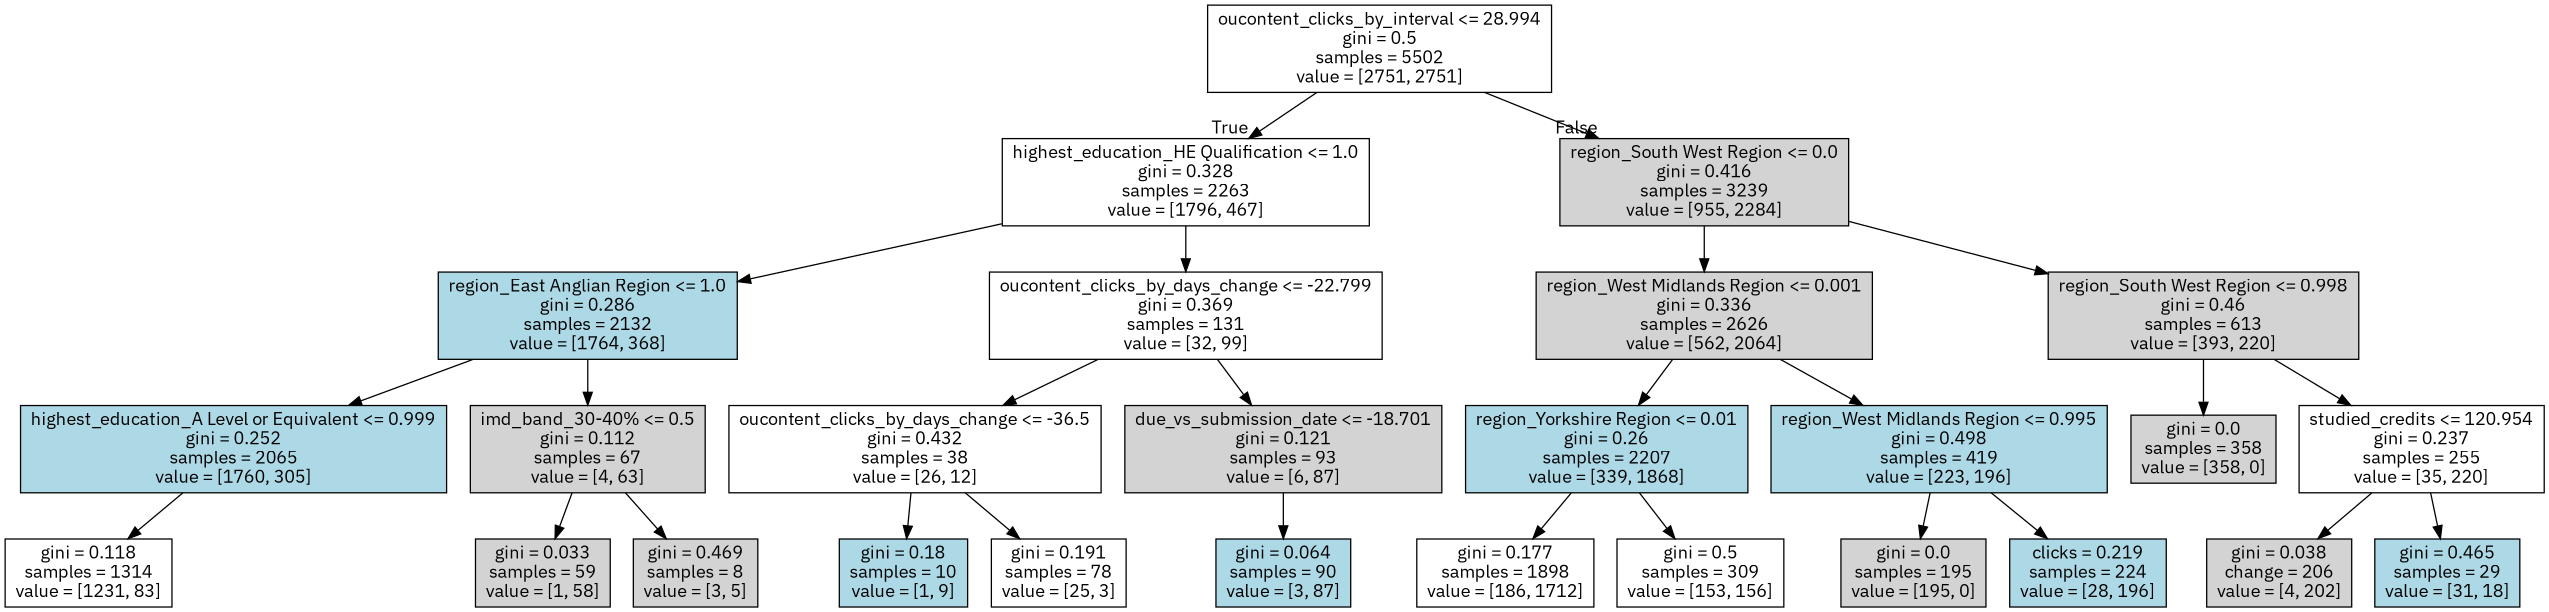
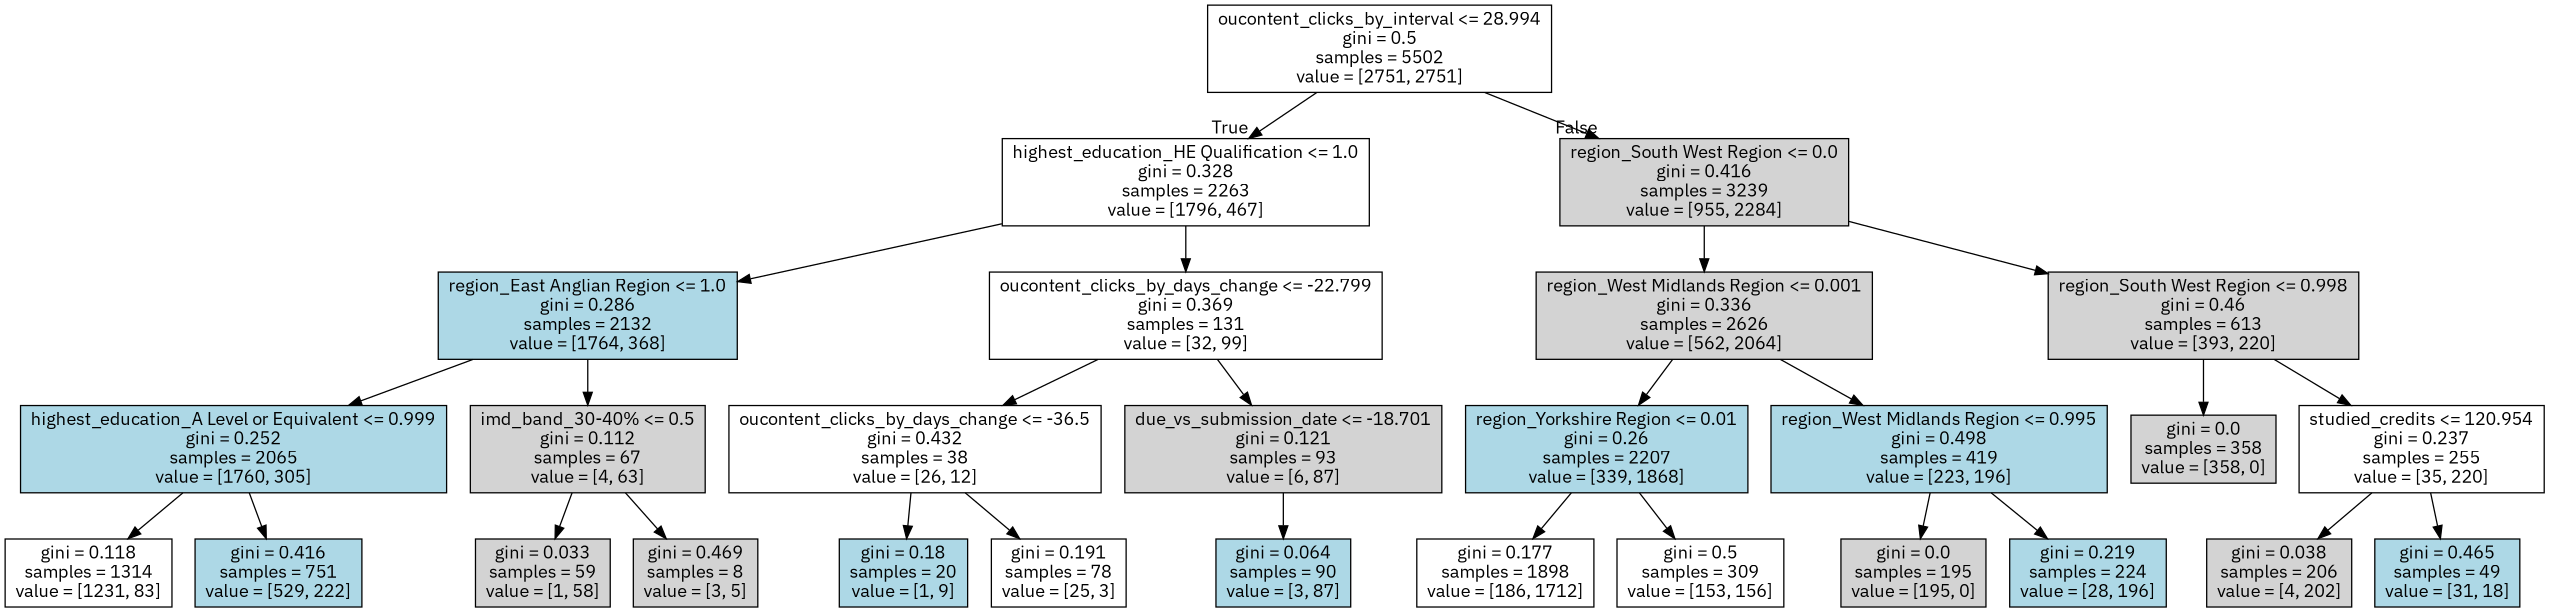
node "gini = 0.416 samples = 751 value = [529, 222]": added
node "gini = 0.18 samples = 10 value = [1, 9]": label "gini = 0.18 samples = 10 value = [1, 9]" -> "gini = 0.18 samples = 20 value = [1, 9]"
node "clicks = 0.219 samples = 224 value = [28, 196]": label "clicks = 0.219 samples = 224 value = [28, 196]" -> "gini = 0.219 samples = 224 value = [28, 196]"
node "gini = 0.038 change = 206 value = [4, 202]": label "gini = 0.038 change = 206 value = [4, 202]" -> "gini = 0.038 samples = 206 value = [4, 202]"
node "gini = 0.465 samples = 29 value = [31, 18]": label "gini = 0.465 samples = 29 value = [31, 18]" -> "gini = 0.465 samples = 49 value = [31, 18]"
